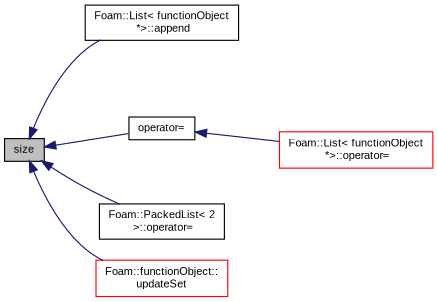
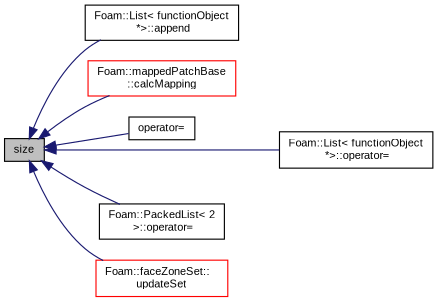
node "Foam::mappedPatchBase ::calcMapping": added
edge "Foam::List< functionObject *>::operator=" -> "operator=": now "Foam::List< functionObject *>::operator=" -> "size"
node "Foam::List< functionObject *>::operator=": color red -> black
node "Foam::functionObject:: updateSet": label "Foam::functionObject:: updateSet" -> "Foam::faceZoneSet:: updateSet"
